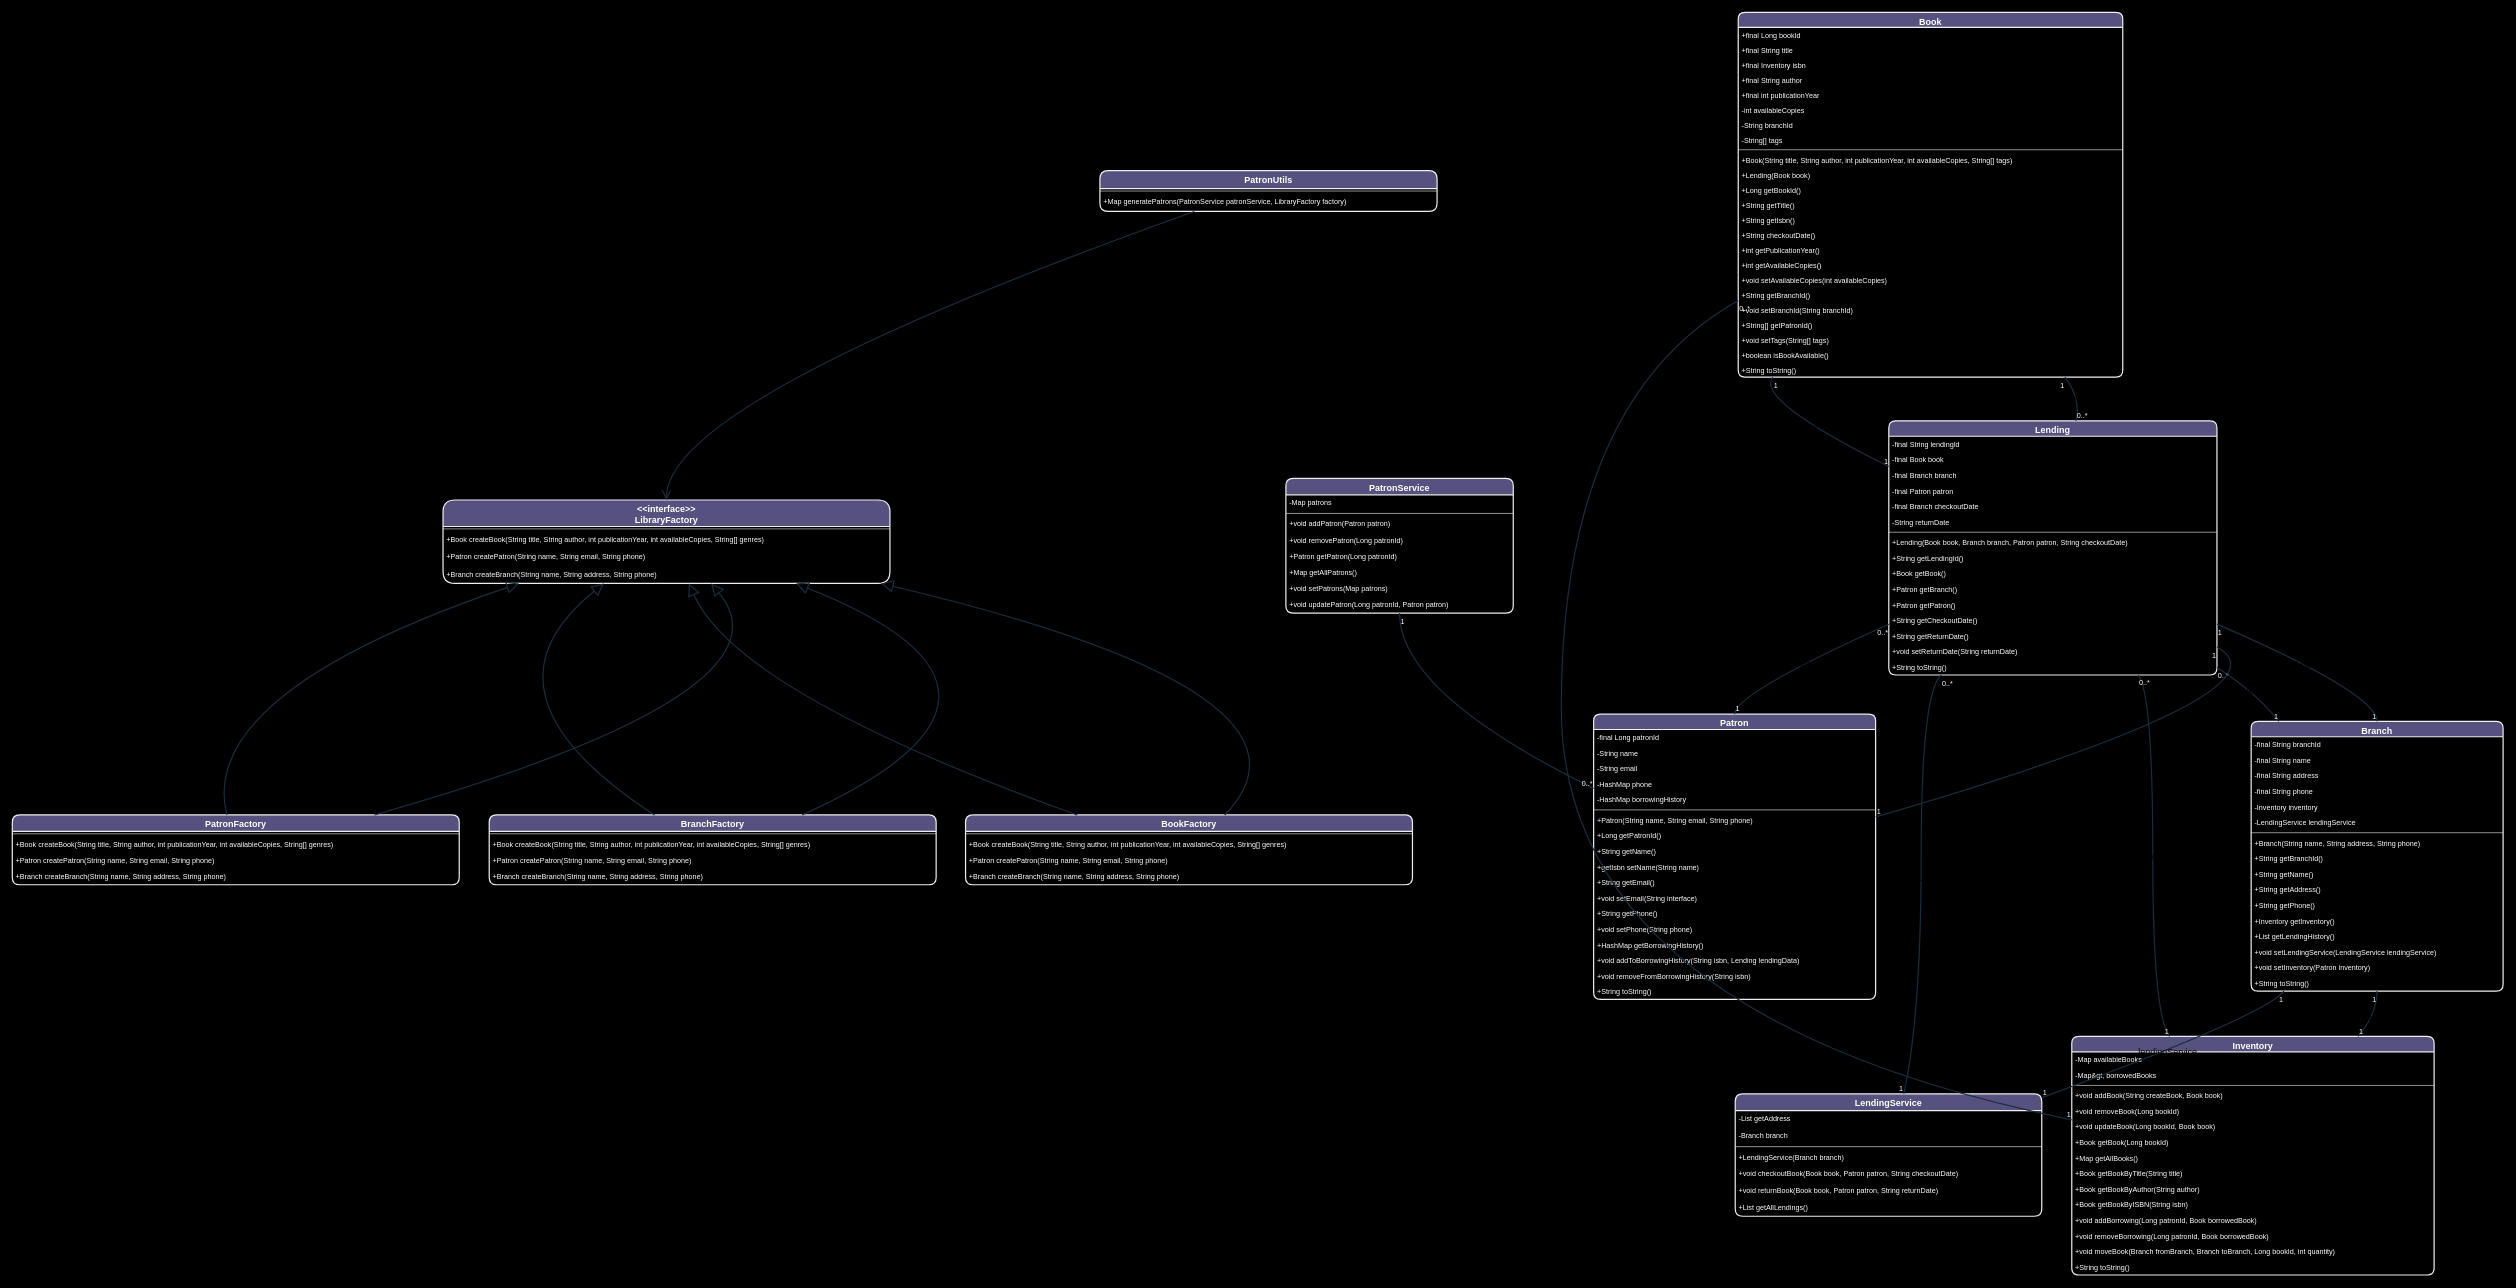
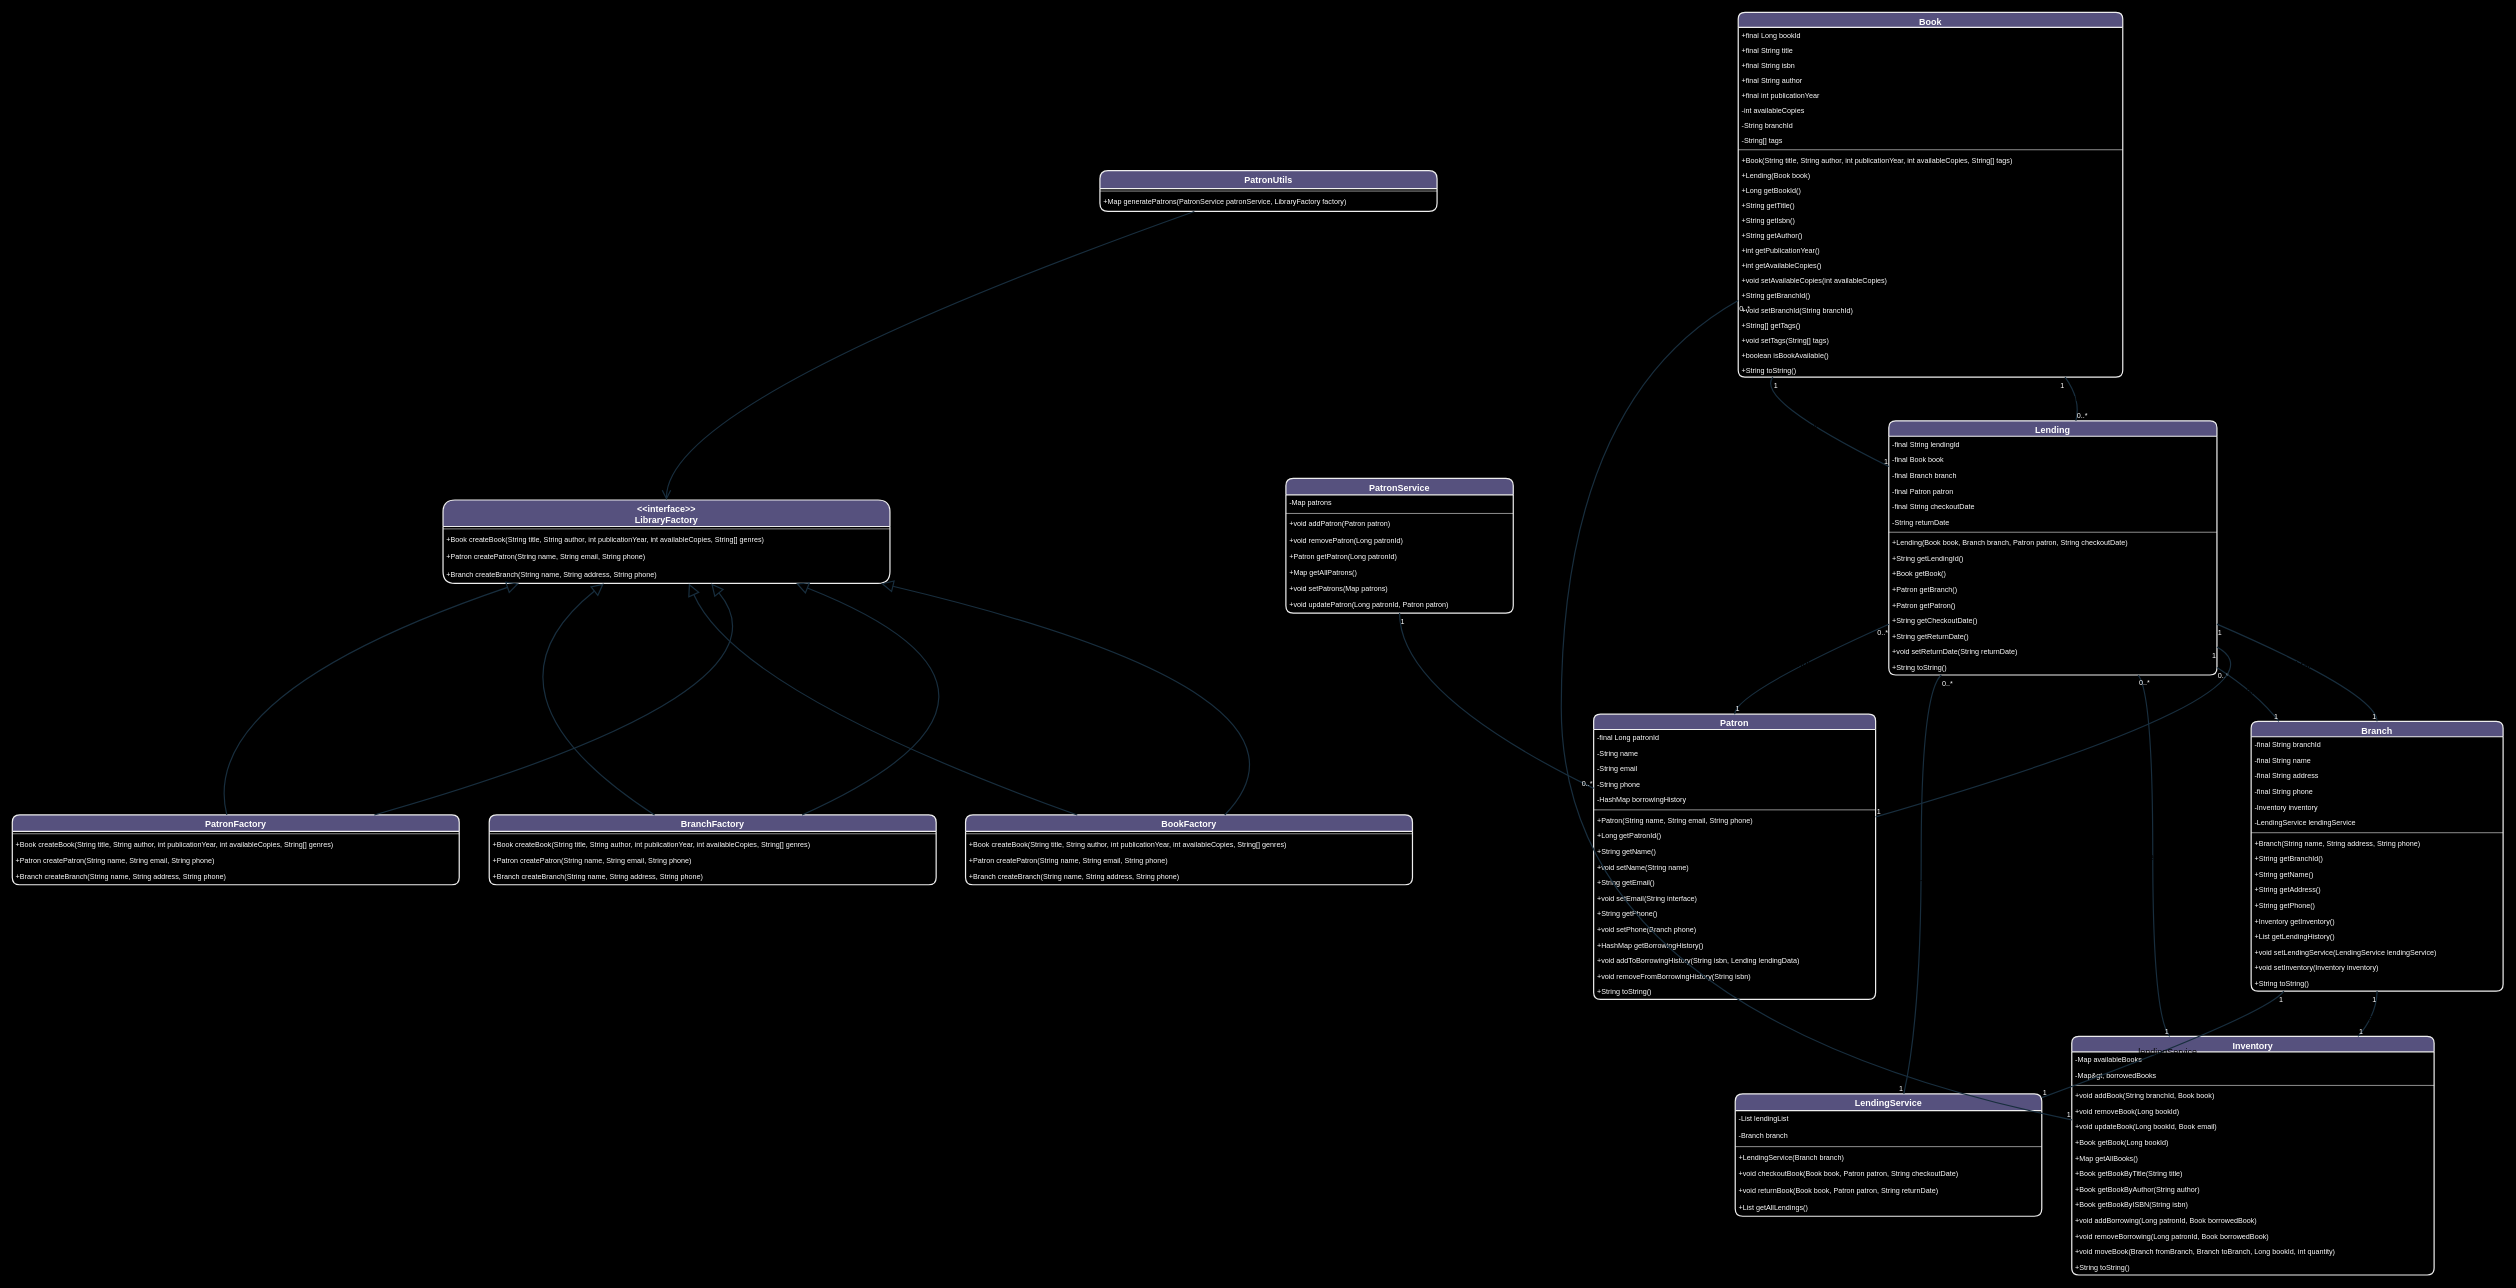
node "+final Inventory isbn": label "+final Inventory isbn" -> "+final String isbn"
node "+String checkoutDate()": label "+String checkoutDate()" -> "+String getAuthor()"
node "+String[] getPatronId()": label "+String[] getPatronId()" -> "+String[] getTags()"
node "-final Branch checkoutDate": label "-final Branch checkoutDate" -> "-final String checkoutDate"
node "-HashMap phone": label "-HashMap phone" -> "-String phone"
node "+getIsbn setName(String name)": label "+getIsbn setName(String name)" -> "+void setName(String name)"
node "+void setPhone(String phone)": label "+void setPhone(String phone)" -> "+void setPhone(Branch phone)"
node "+void setInventory(Patron inventory)": label "+void setInventory(Patron inventory)" -> "+void setInventory(Inventory inventory)"
node "+void addBook(String createBook, Book book)": label "+void addBook(String createBook, Book book)" -> "+void addBook(String branchId, Book book)"
node "-List getAddress": label "-List getAddress" -> "-List lendingList"
node "+void updateBook(Long bookId, Book book)": label "+void updateBook(Long bookId, Book book)" -> "+void updateBook(Long bookId, Book email)"
